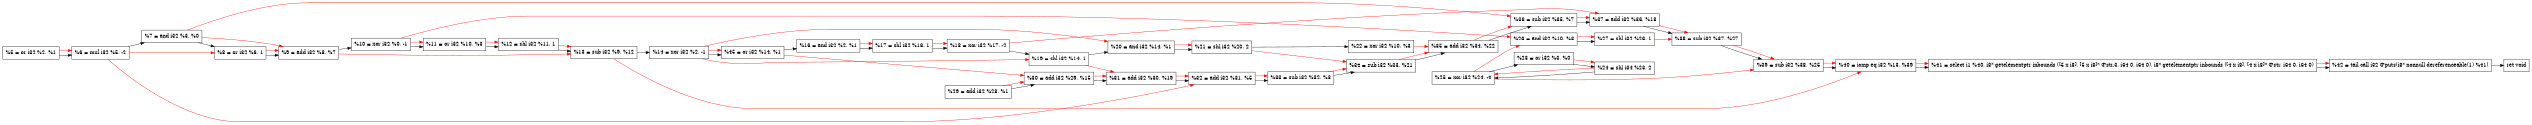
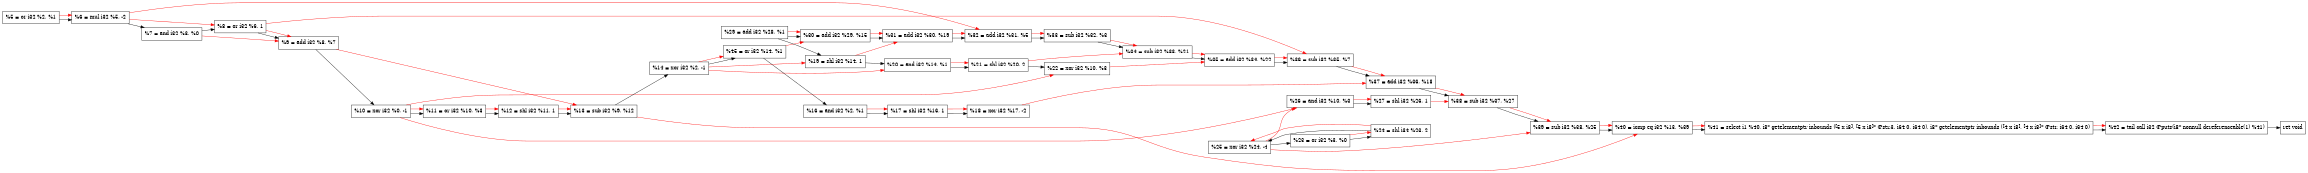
edge "%7 = and i32 %3, %0" -> "%36 = sub i32 %35, %7": now "%8 = or i32 %6, 1" -> "%36 = sub i32 %35, %7"
edge "%18 = xor i32 %17, -2" -> "%19 = shl i32 %14, 1": now "%29 = add i32 %28, %1" -> "%19 = shl i32 %14, 1"
edge "%10 = xor i32 %0, -1" -> "%22 = xor i32 %10, %3": added
